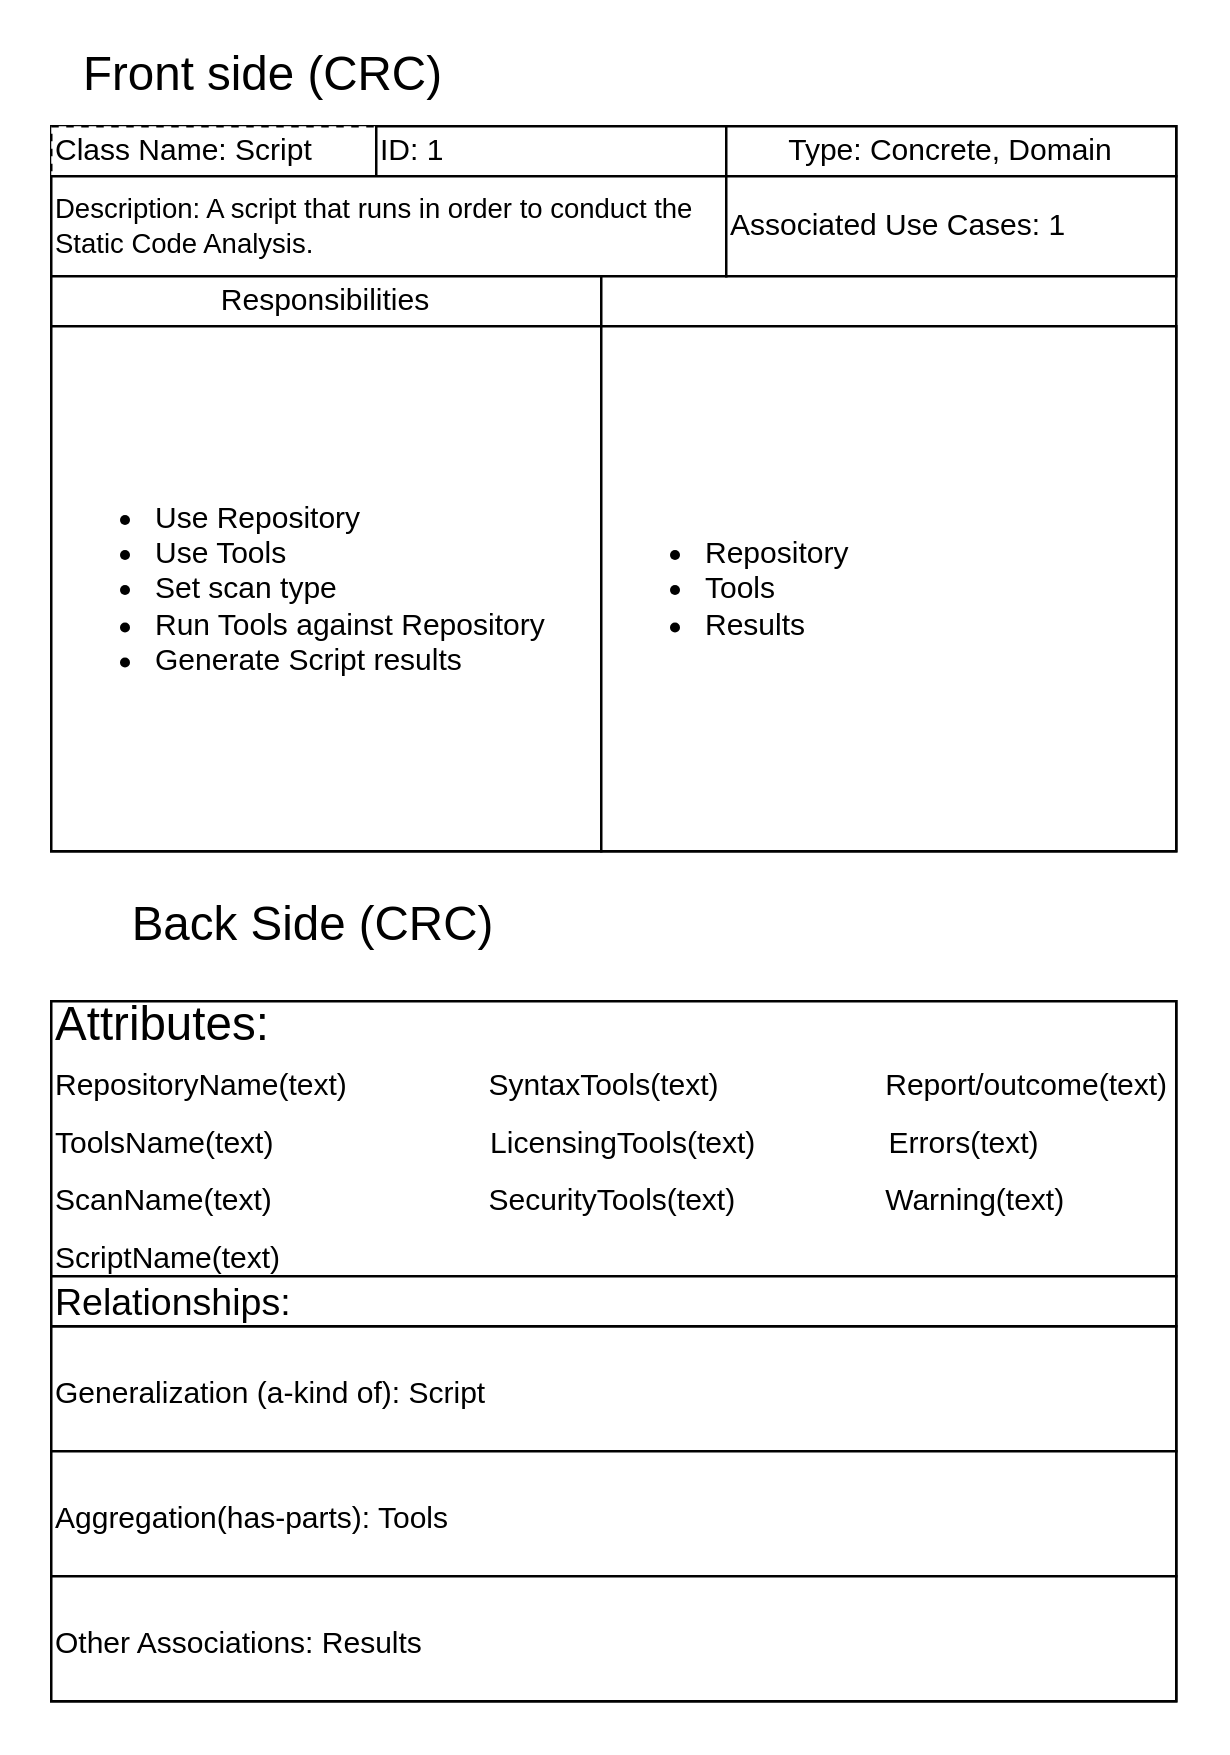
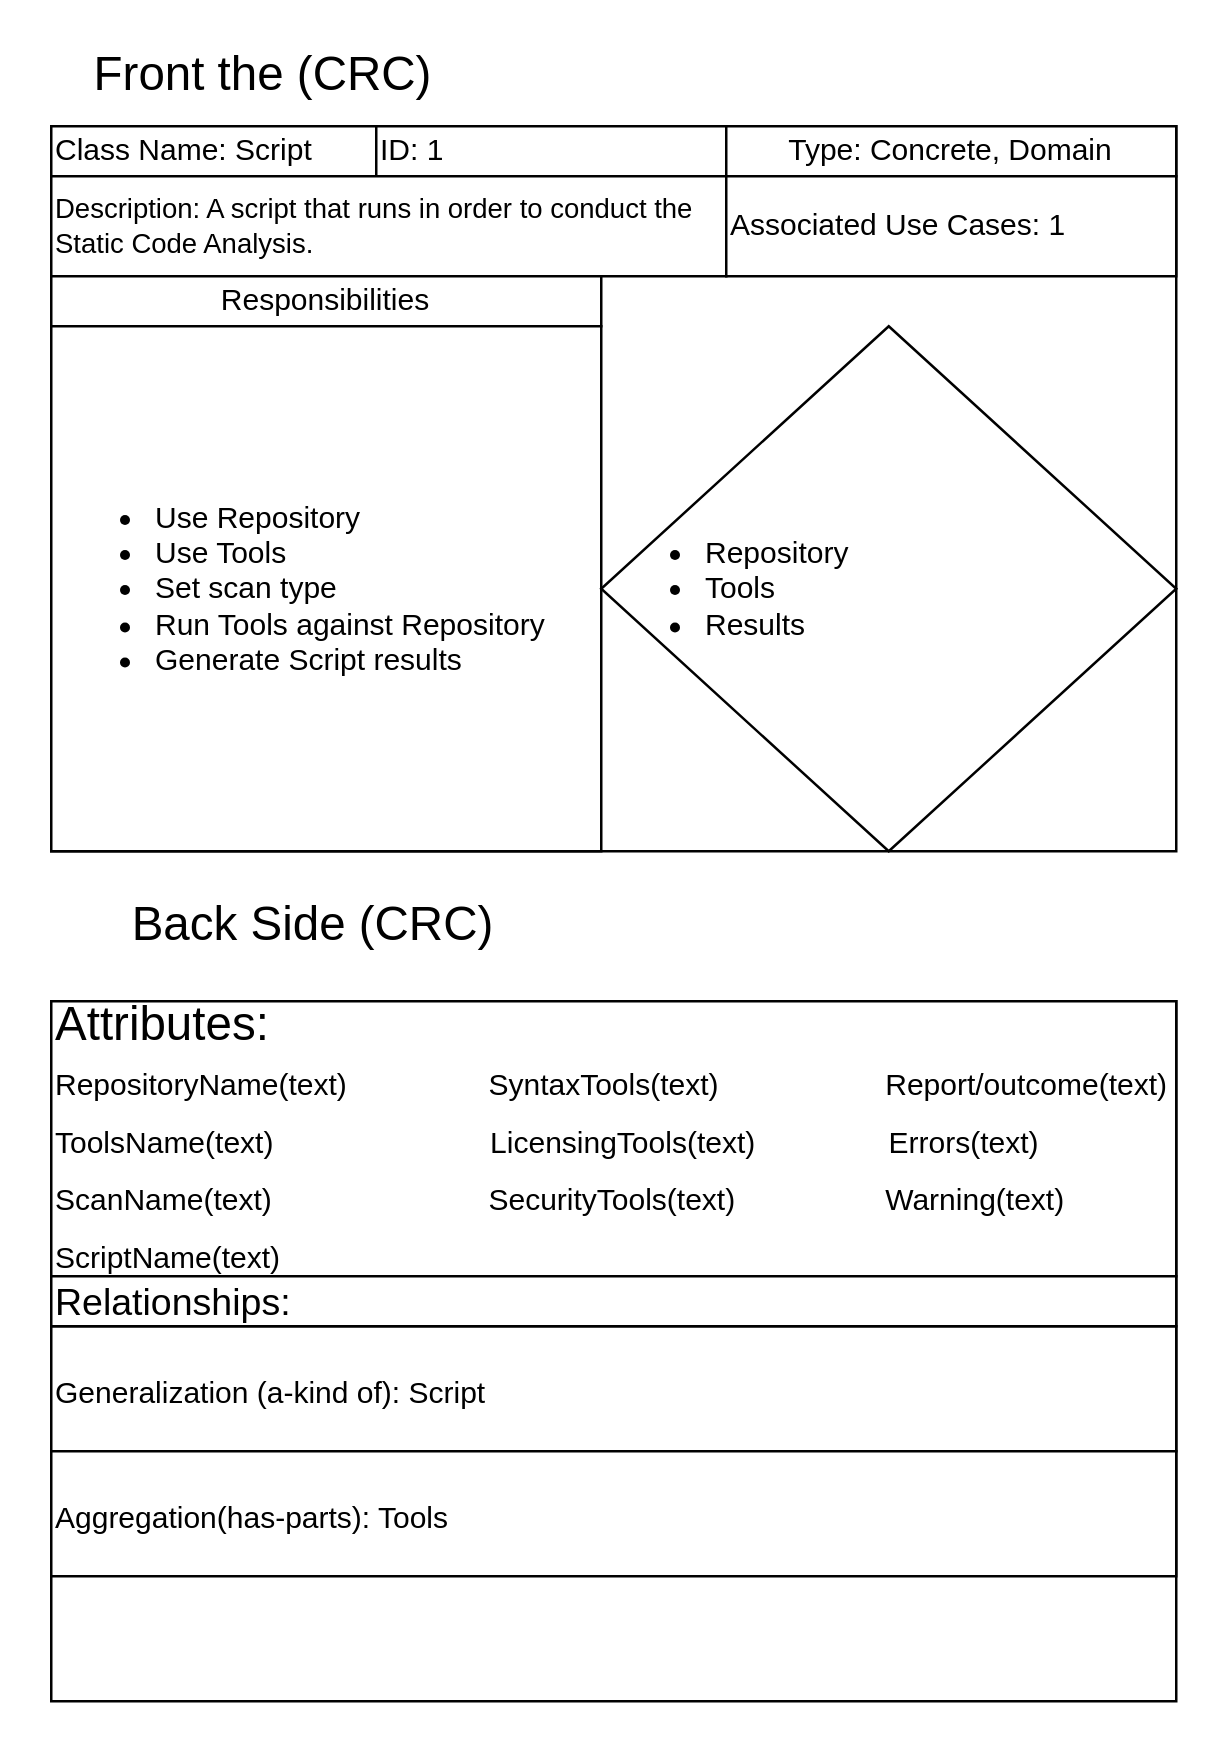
node "Front side (CRC)": label "Front side (CRC)" -> "Front the (CRC)"
node "Class Name: Script": style dashed -> solid
node "Repository Tools Results": shape rectangle -> diamond
node "Other Associations: Results": removed
